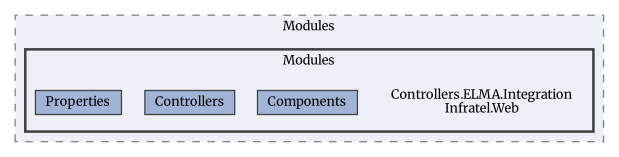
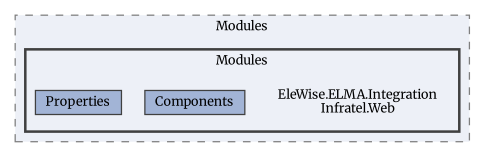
node "Controllers": removed
node "Controllers.ELMA.Integration Infratel.Web": label "Controllers.ELMA.Integration Infratel.Web" -> "EleWise.ELMA.Integration Infratel.Web"
